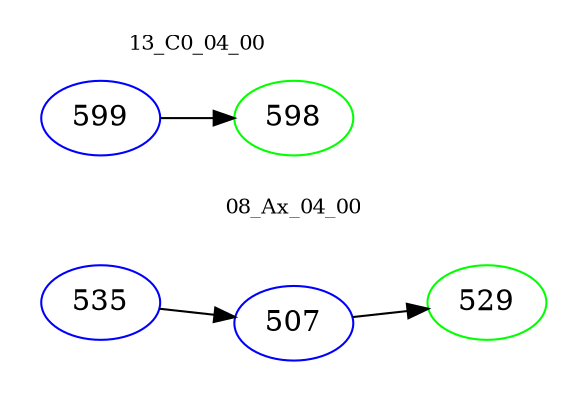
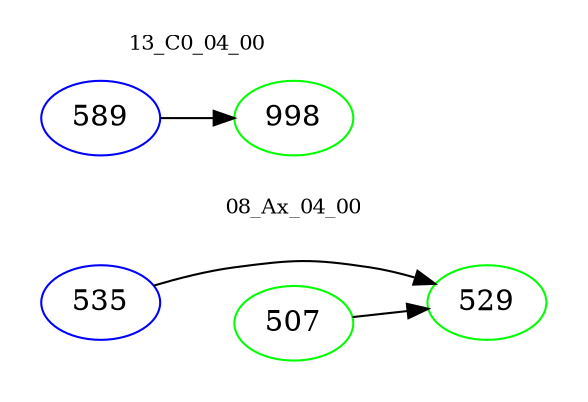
node "599": label "599" -> "589"
node "598": label "598" -> "998"
edge "535" -> "507": now "535" -> "529"
node "507": color blue -> green
